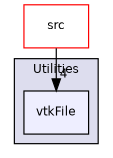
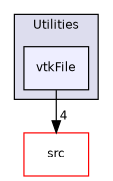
edge "src" -> "vtkFile": reversed
